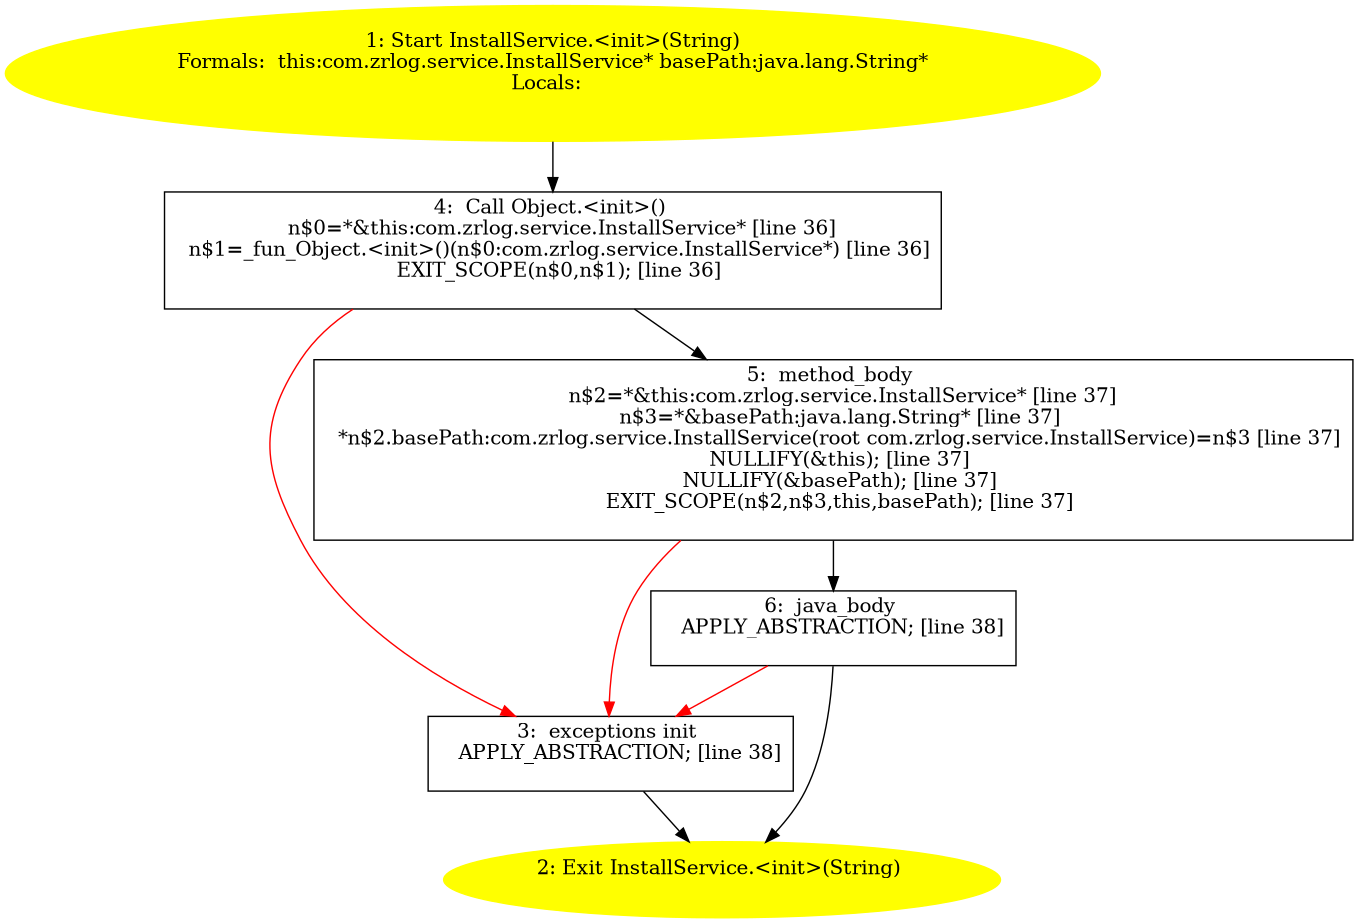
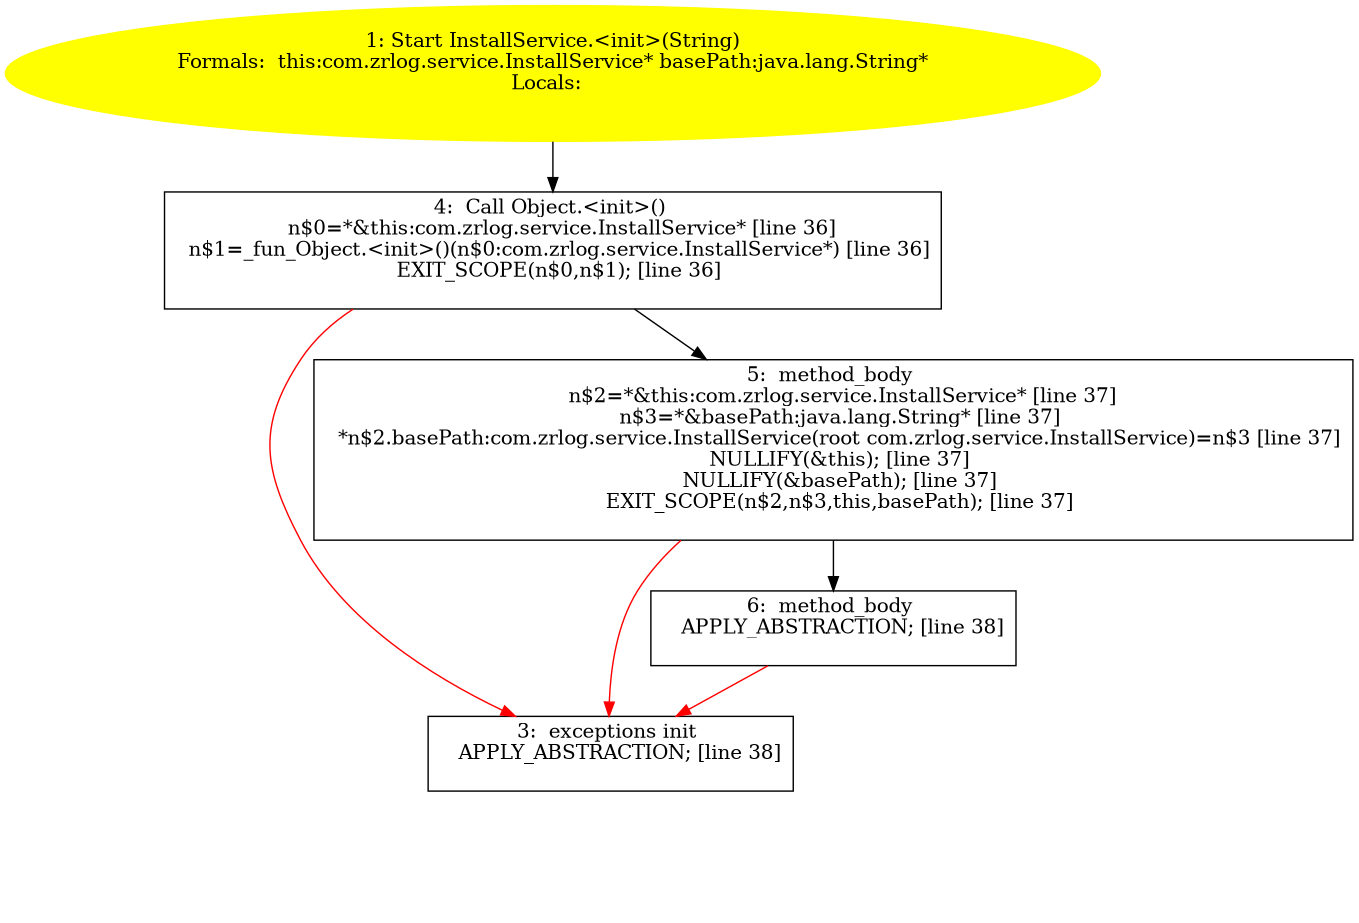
node "6:  java_body APPLY_ABSTRACTION; [line 38]": label "6:  java_body APPLY_ABSTRACTION; [line 38]" -> "6:  method_body APPLY_ABSTRACTION; [line 38]"
node "2: Exit InstallService.<init>(String)": removed
